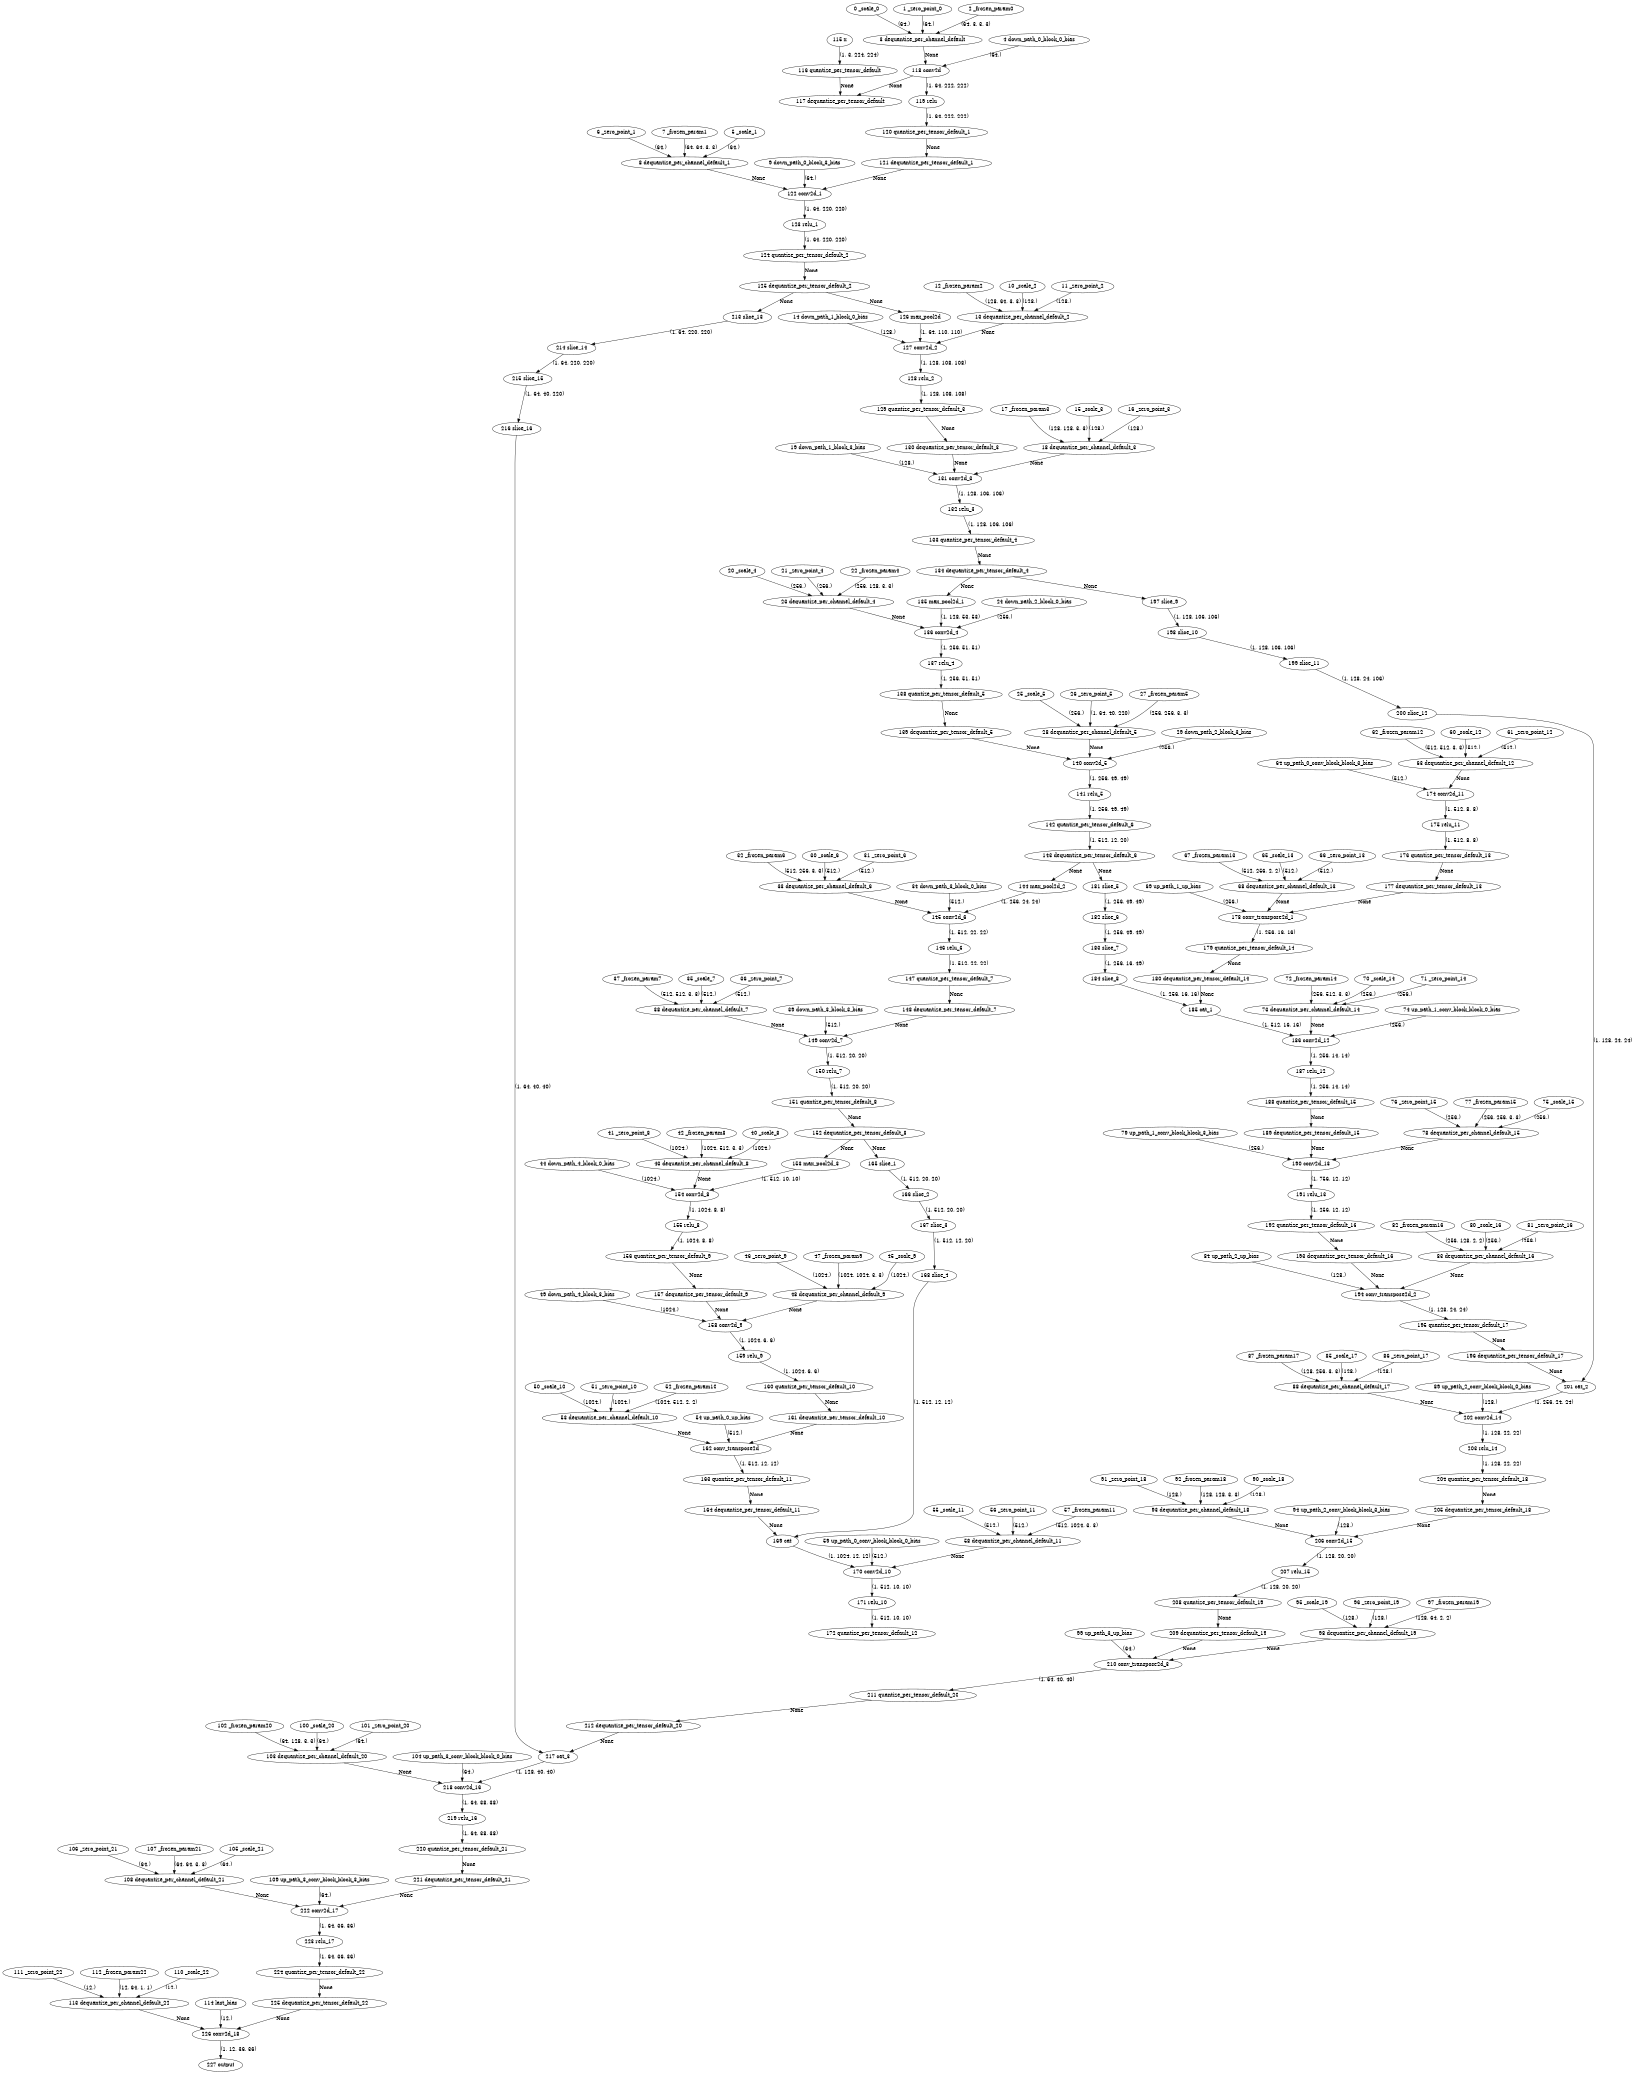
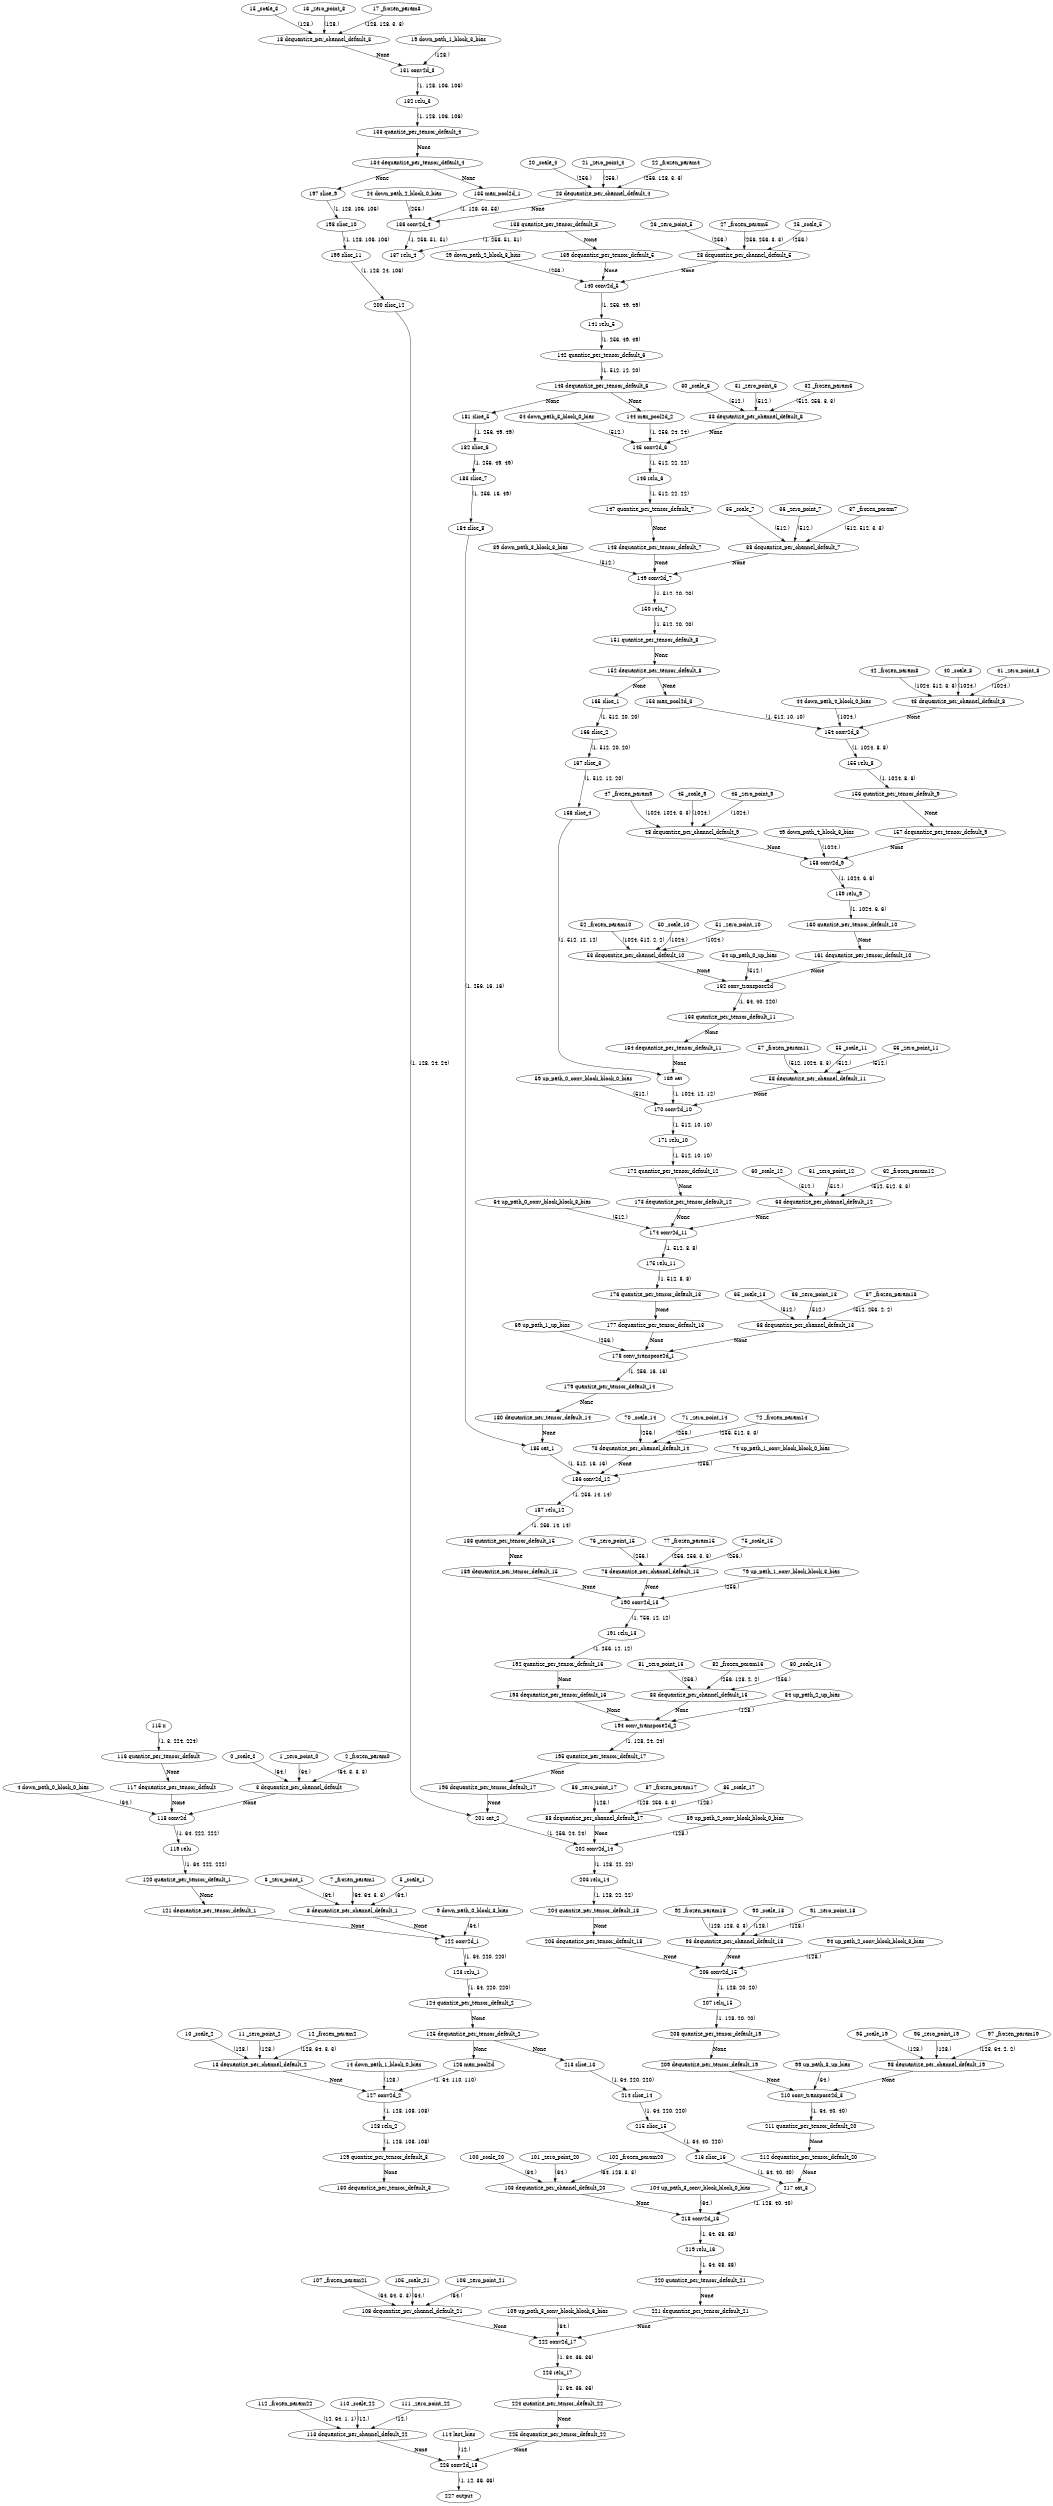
edge "118 conv2d" -> "117 dequantize_per_tensor_default": reversed
edge "130 dequantize_per_tensor_default_3" -> "131 conv2d_3": removed, label "None"
edge "137 relu_4" -> "138 quantize_per_tensor_default_5": reversed
edge "26 _zero_point_5" -> "28 dequantize_per_channel_default_5": label "(1, 64, 40, 220)" -> "(256,)"
node "173 dequantize_per_tensor_default_12": added
edge "162 conv_transpose2d" -> "163 quantize_per_tensor_default_11": label "(1, 512, 12, 12)" -> "(1, 64, 40, 220)"
